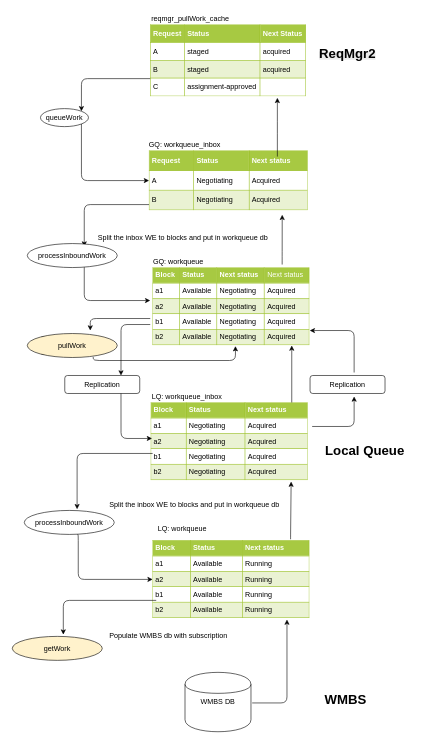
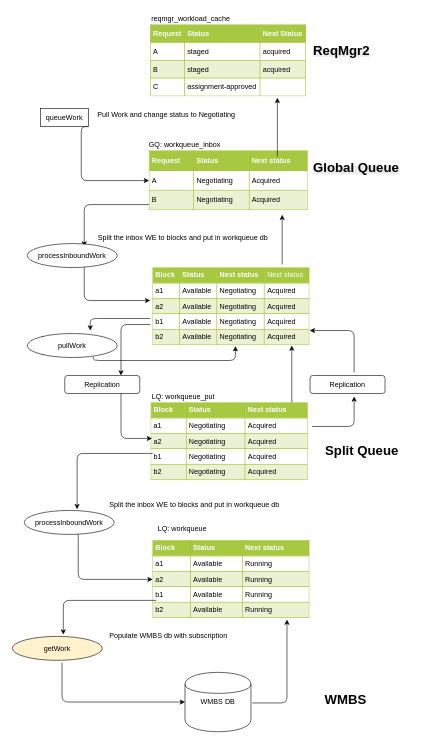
node "reqmgr_pullWork_cache": label "reqmgr_pullWork_cache" -> "reqmgr_workload_cache"
node "ReqMgr2": moved (369, 54) -> (363, 51)
edge "RequestStatusNext Status A staged acquired B staged acquired C assignment-approved" -> "queueWork": removed
node "Pull Work and change status to Negotiating": added
node "queueWork": shape ellipse -> rectangle
node "Global Queue": added
node "GQ: workqueue": removed
node "pullWork": fillcolor #fff2cc -> #ffffff
node "LQ: workqueue_inbox": label "LQ: workqueue_inbox" -> "LQ: workqueue_put"
node "Local Queue": label "Local Queue" -> "Split Queue"
edge "BlockStatusNext status a1 Available Running a2 Available Running b1 Available Running b2 Available Running" -> "BlockStatusNext status a1 Negotiating Acquired a2 Negotiating Acquired b1 Negotiating Acquired b2 Negotiating Acquired": removed
edge "getWork" -> "WMBS DB": added
